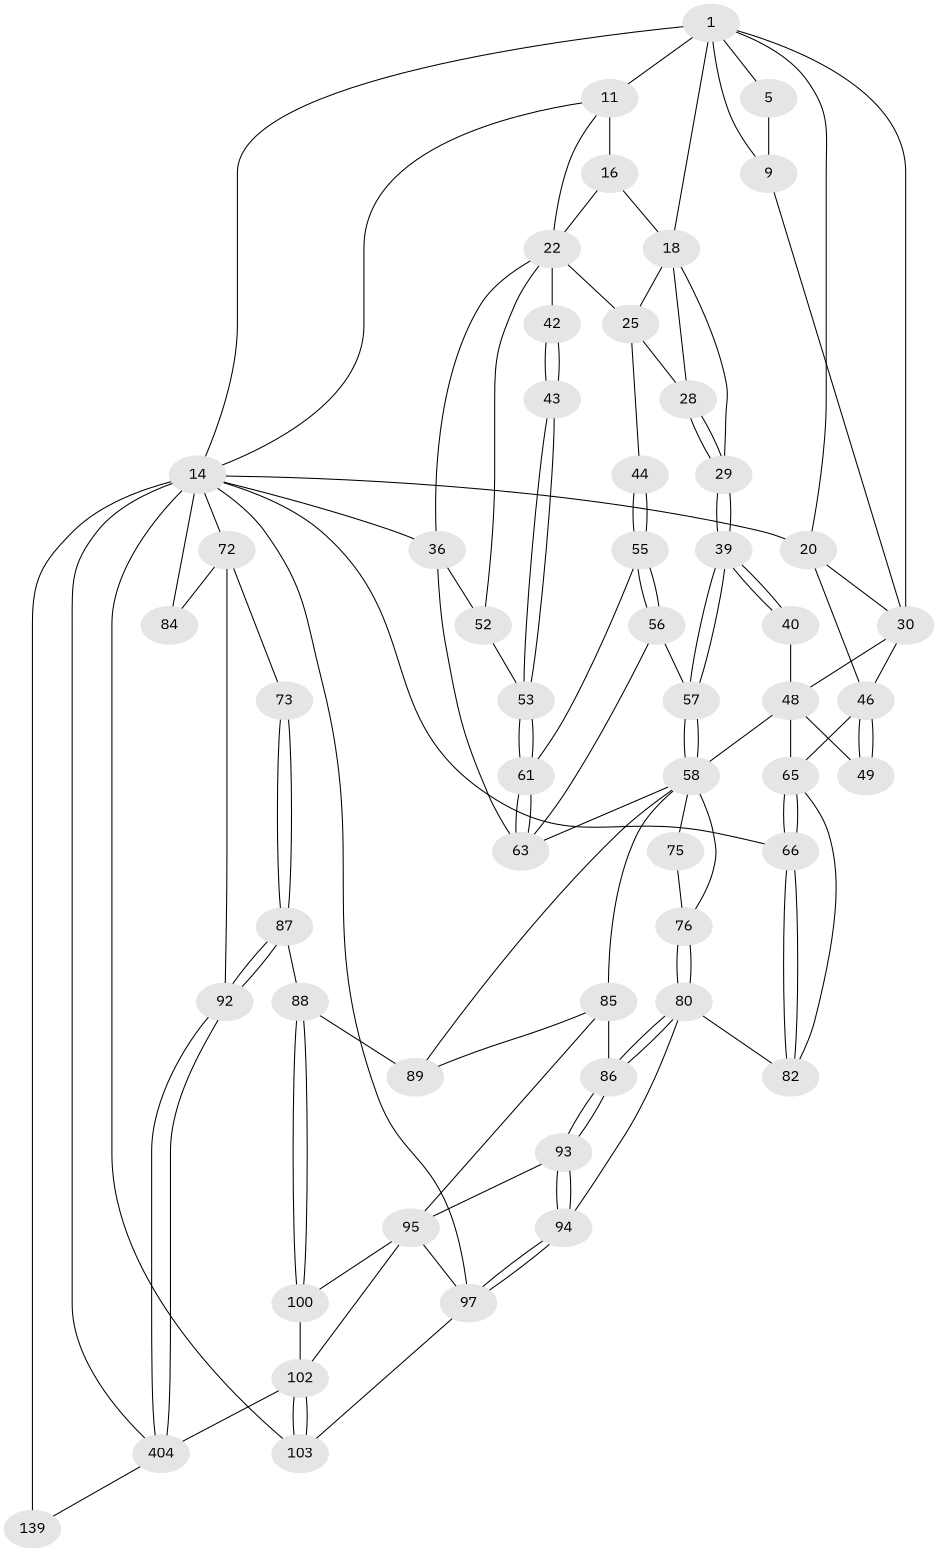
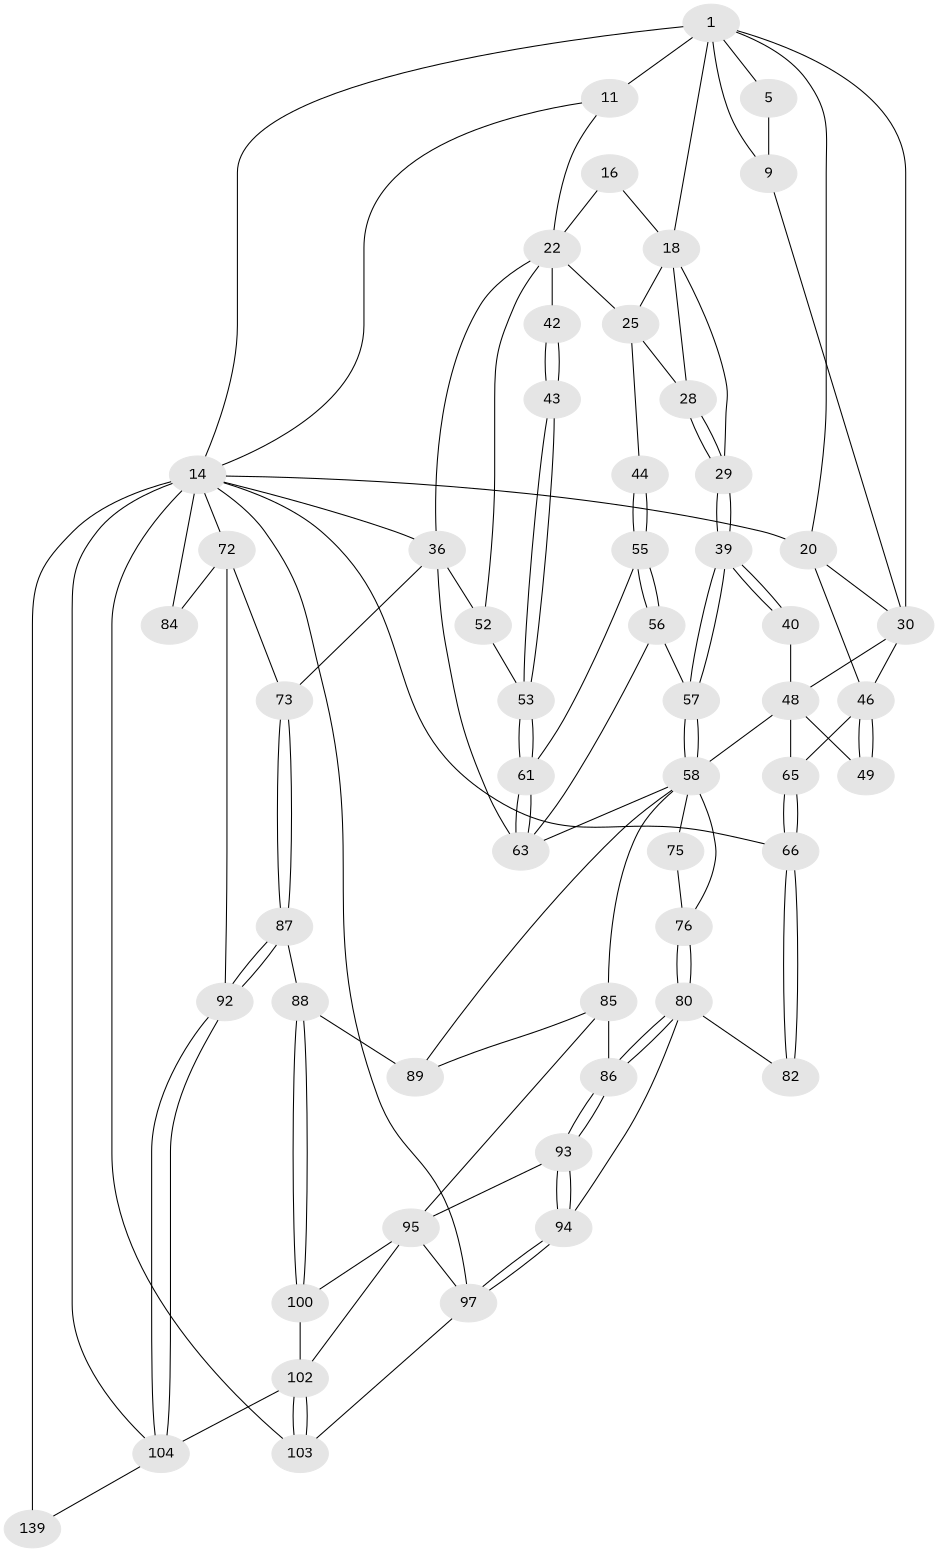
edge "11" -- "16": removed
edge "36" -- "73": added
edge "65" -- "82": removed
node "404": label "404" -> "104"
